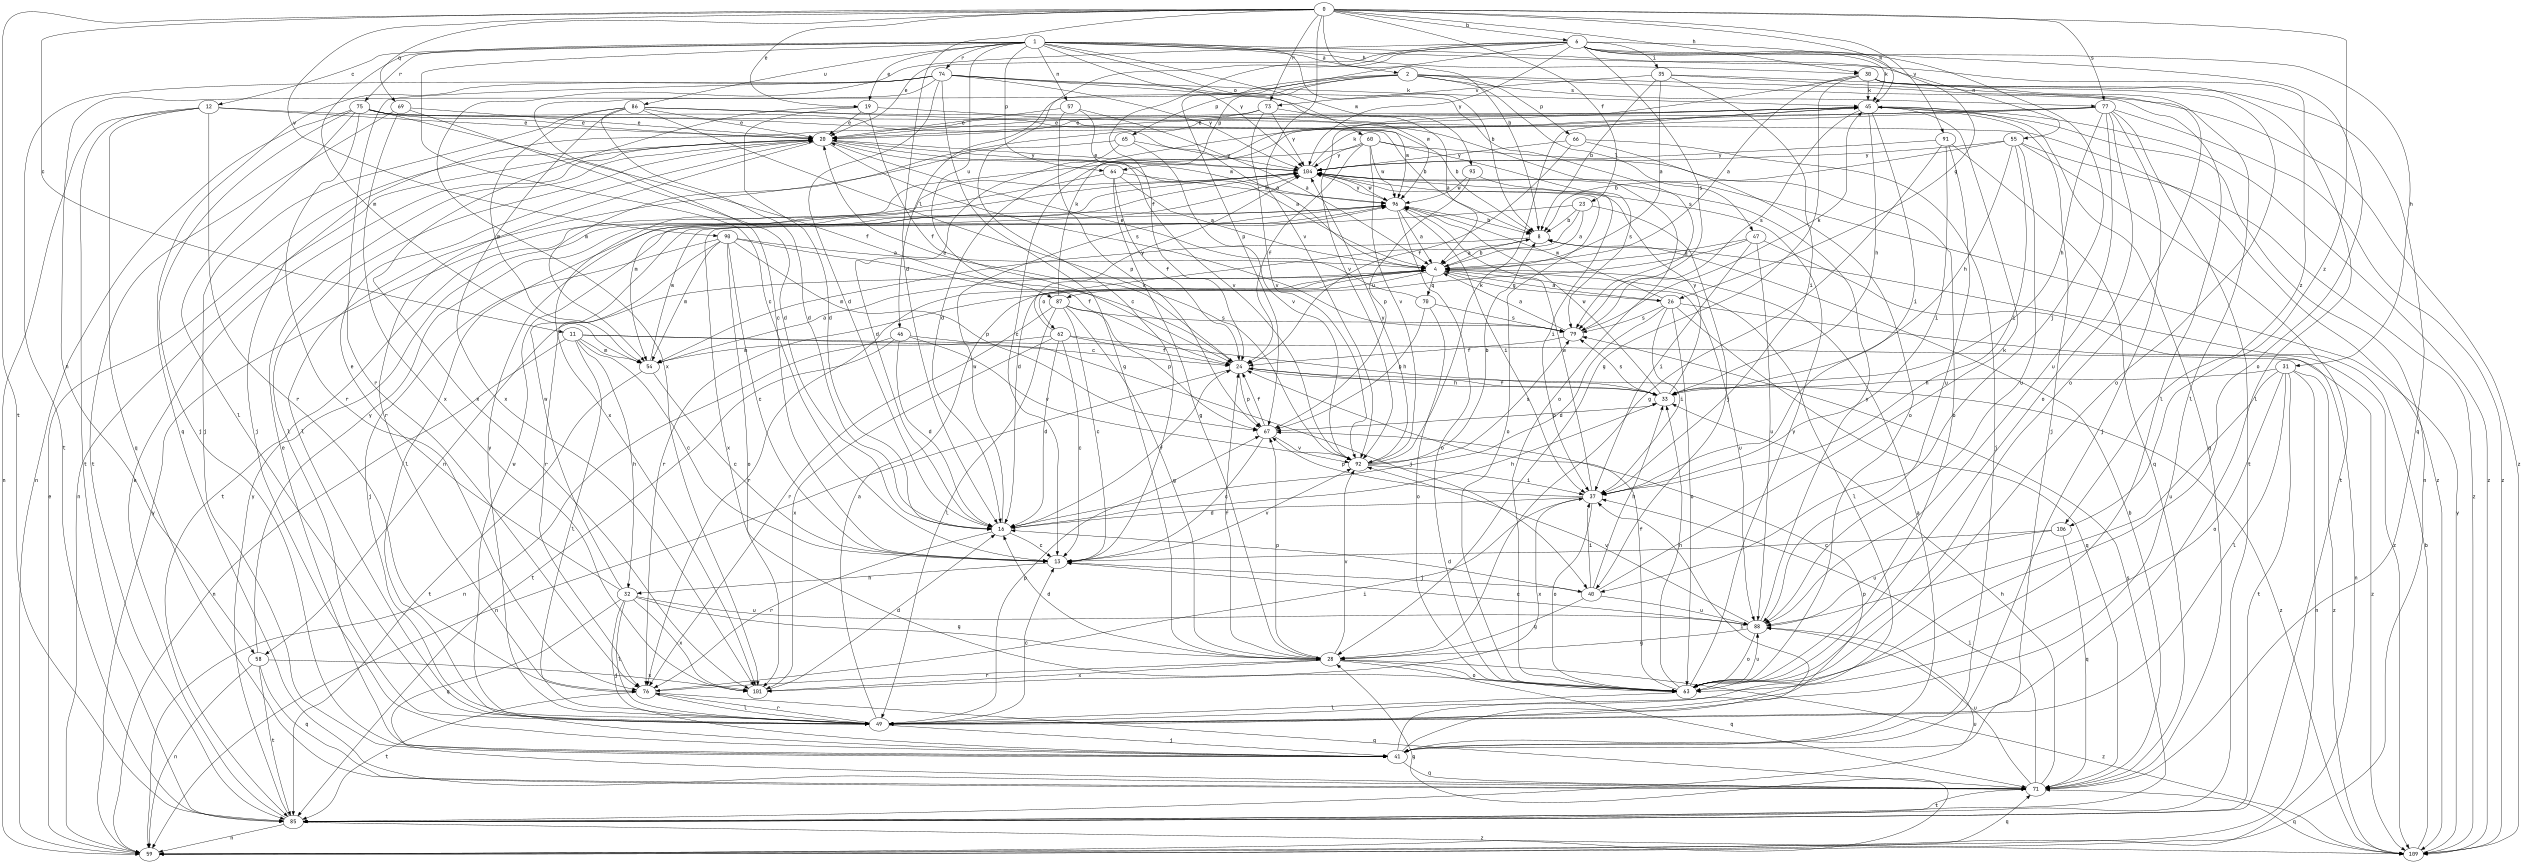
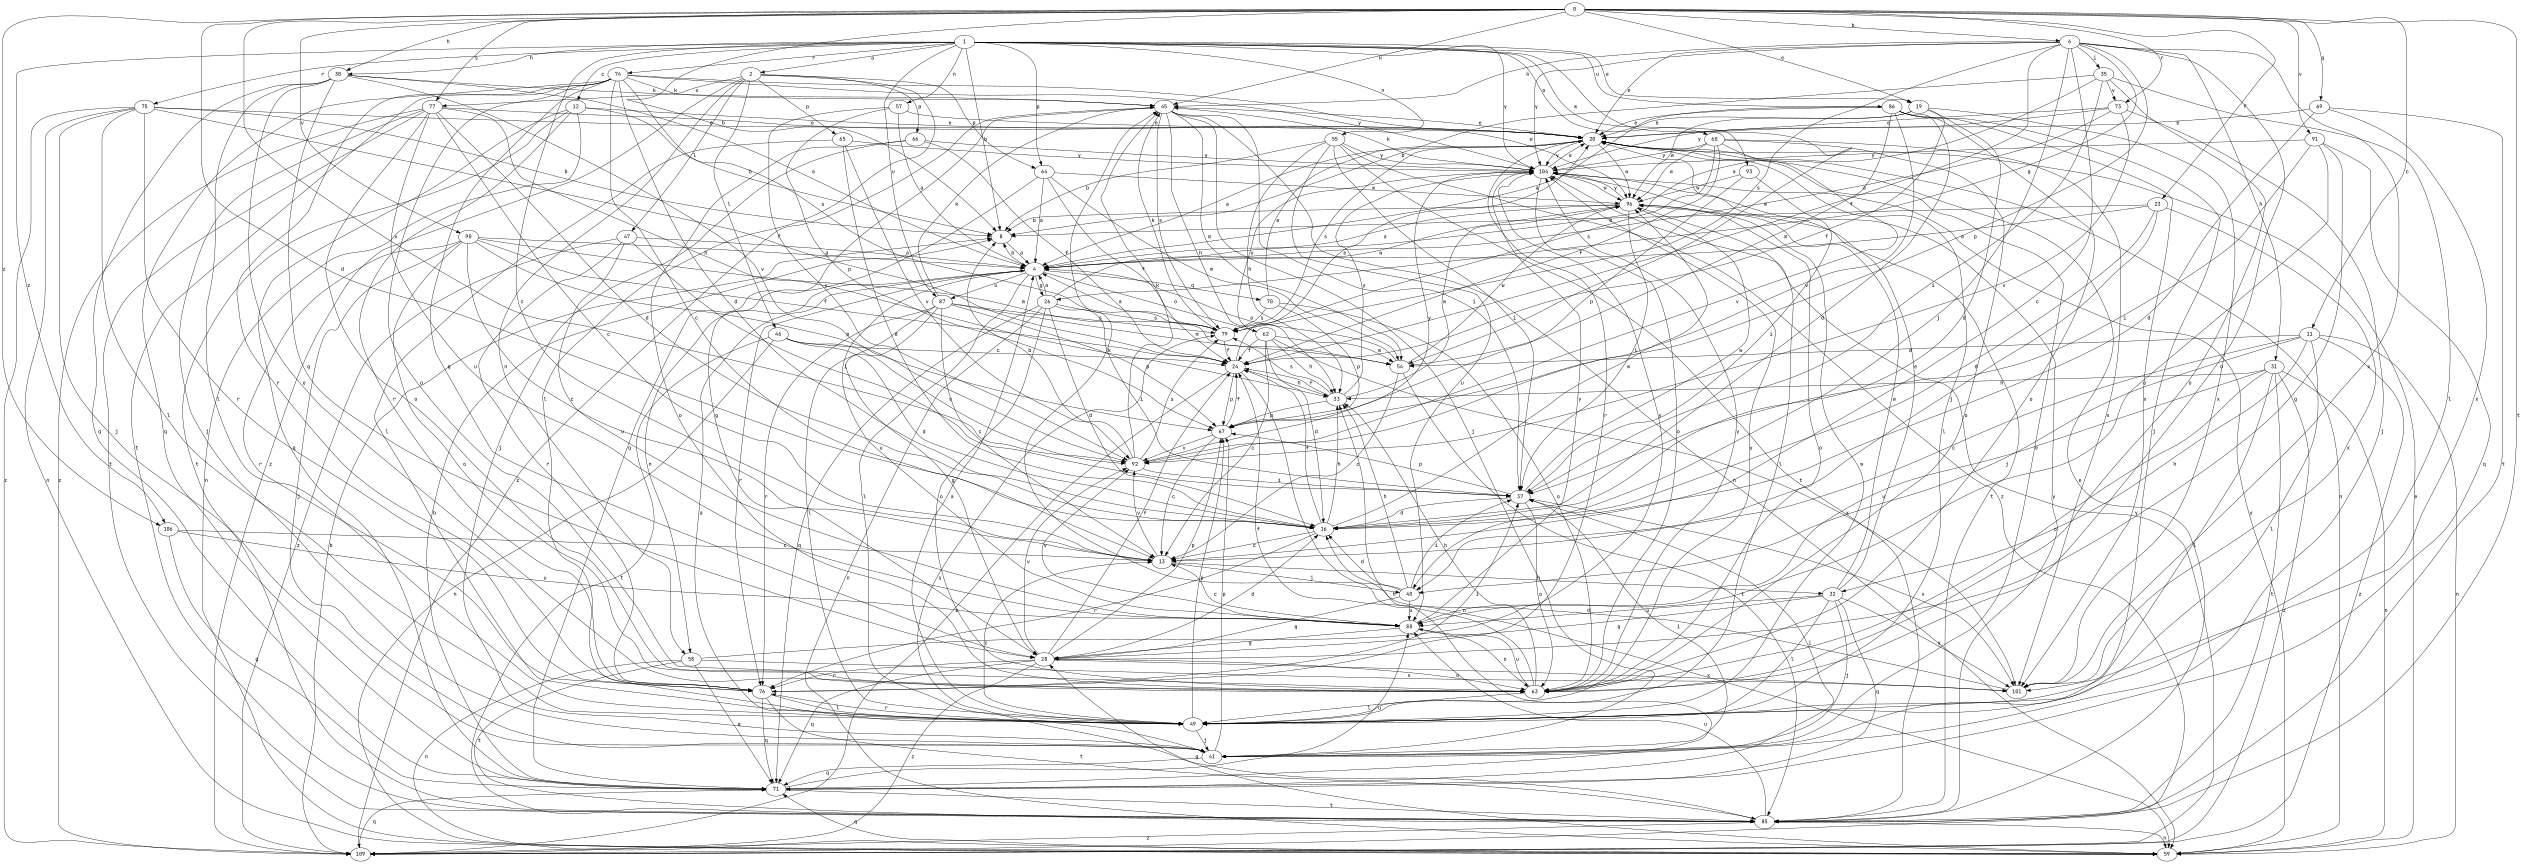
edge "8" -> "54": now "87" -> "54"
edge "74" -> "63": added, label "o"
